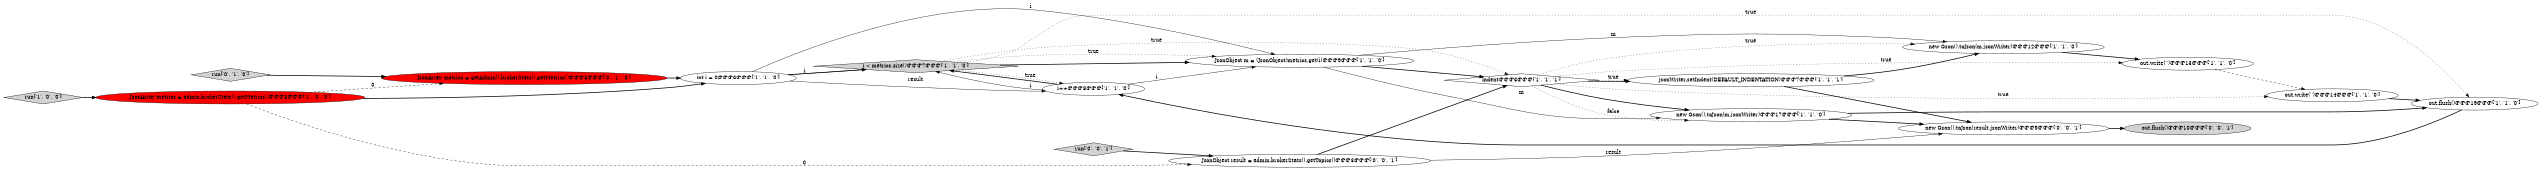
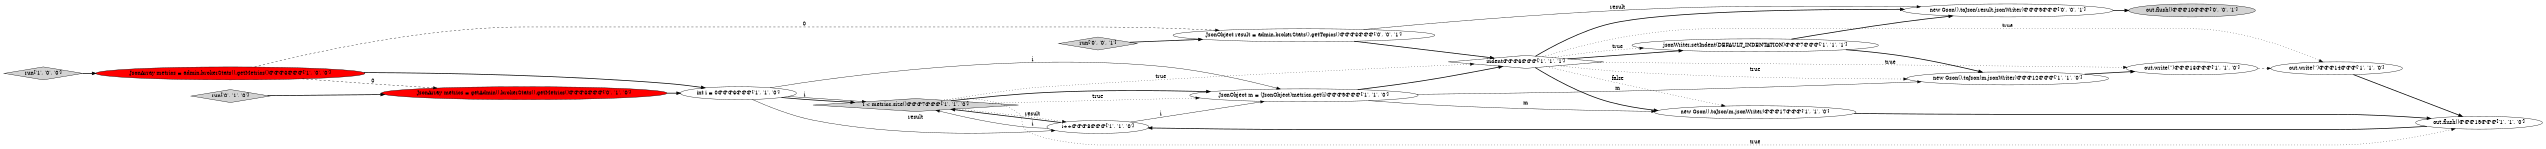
edge "i < metrics.size()@@@7@@@['1', '1', '0']" -> "i++@@@8@@@['1', '1', '0']": label "true" -> "result"
edge "new Gson().toJson(m,jsonWriter)@@@17@@@['1', '1', '0']" -> "new Gson().toJson(result,jsonWriter)@@@9@@@['0', '0', '1']": now "indent@@@6@@@['1', '1', '1']" -> "new Gson().toJson(result,jsonWriter)@@@9@@@['0', '0', '1']"
